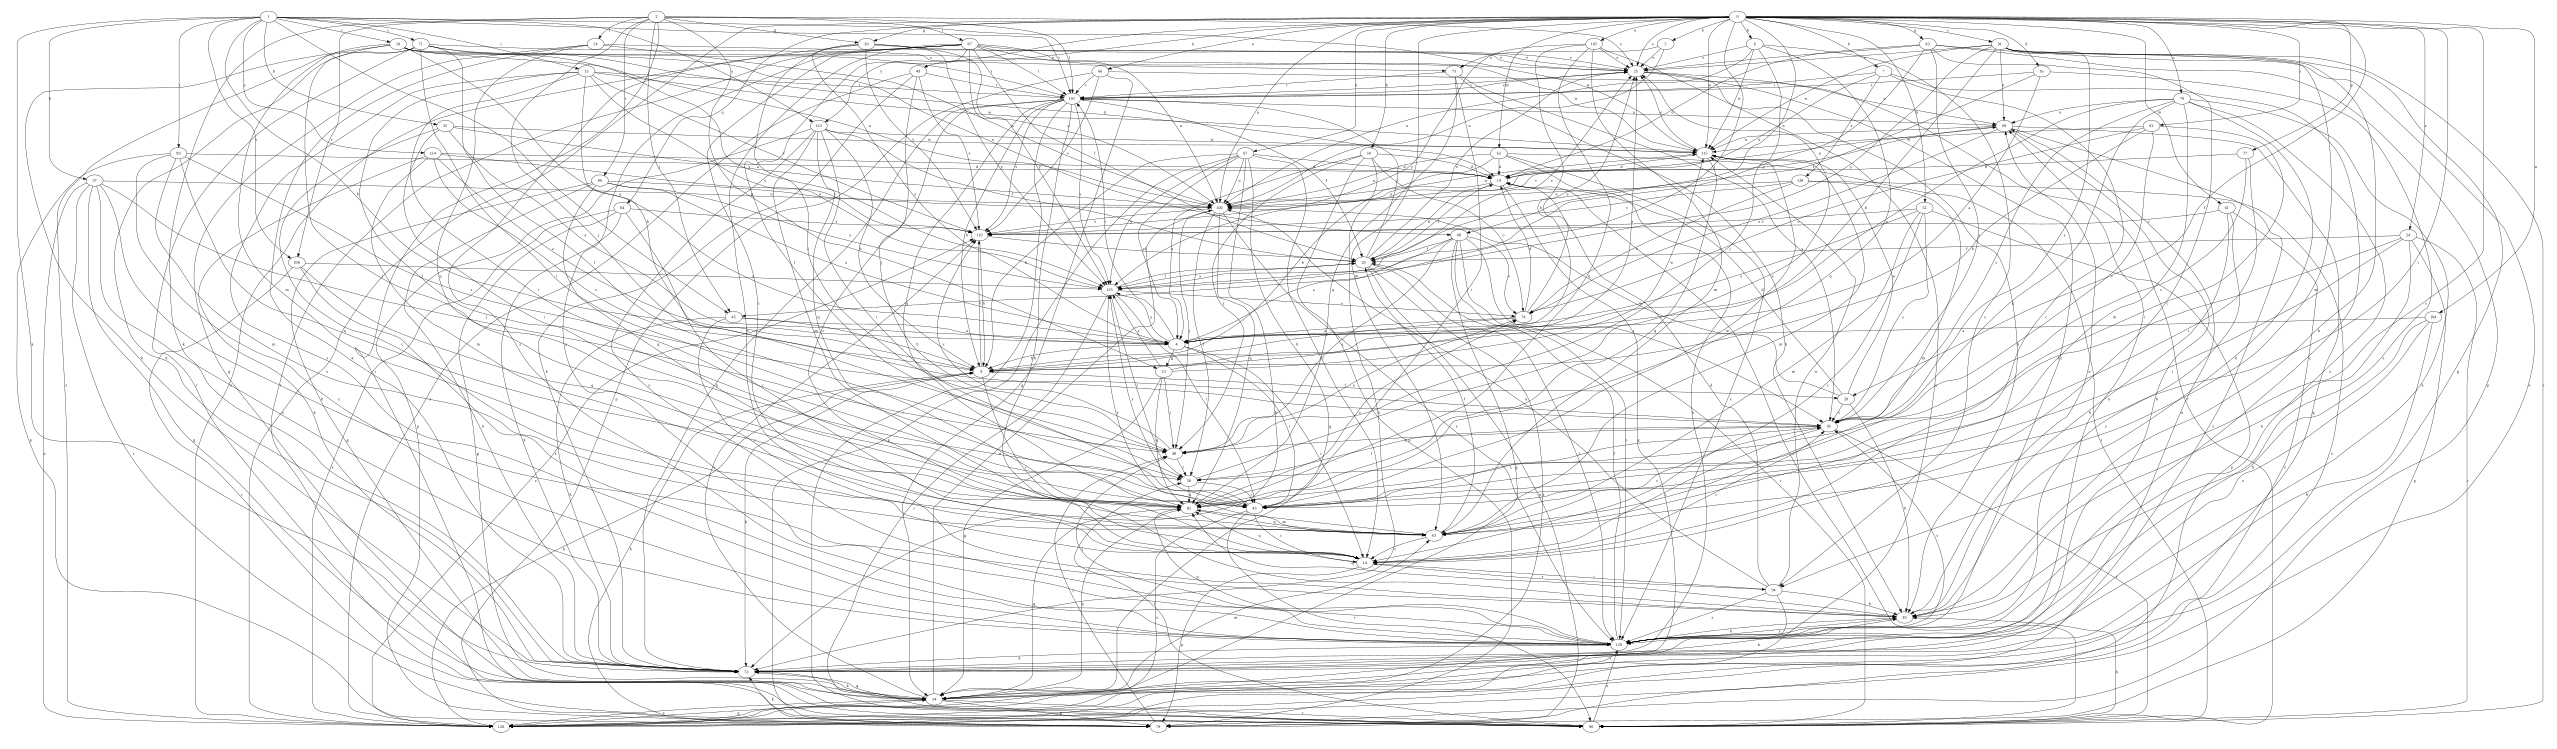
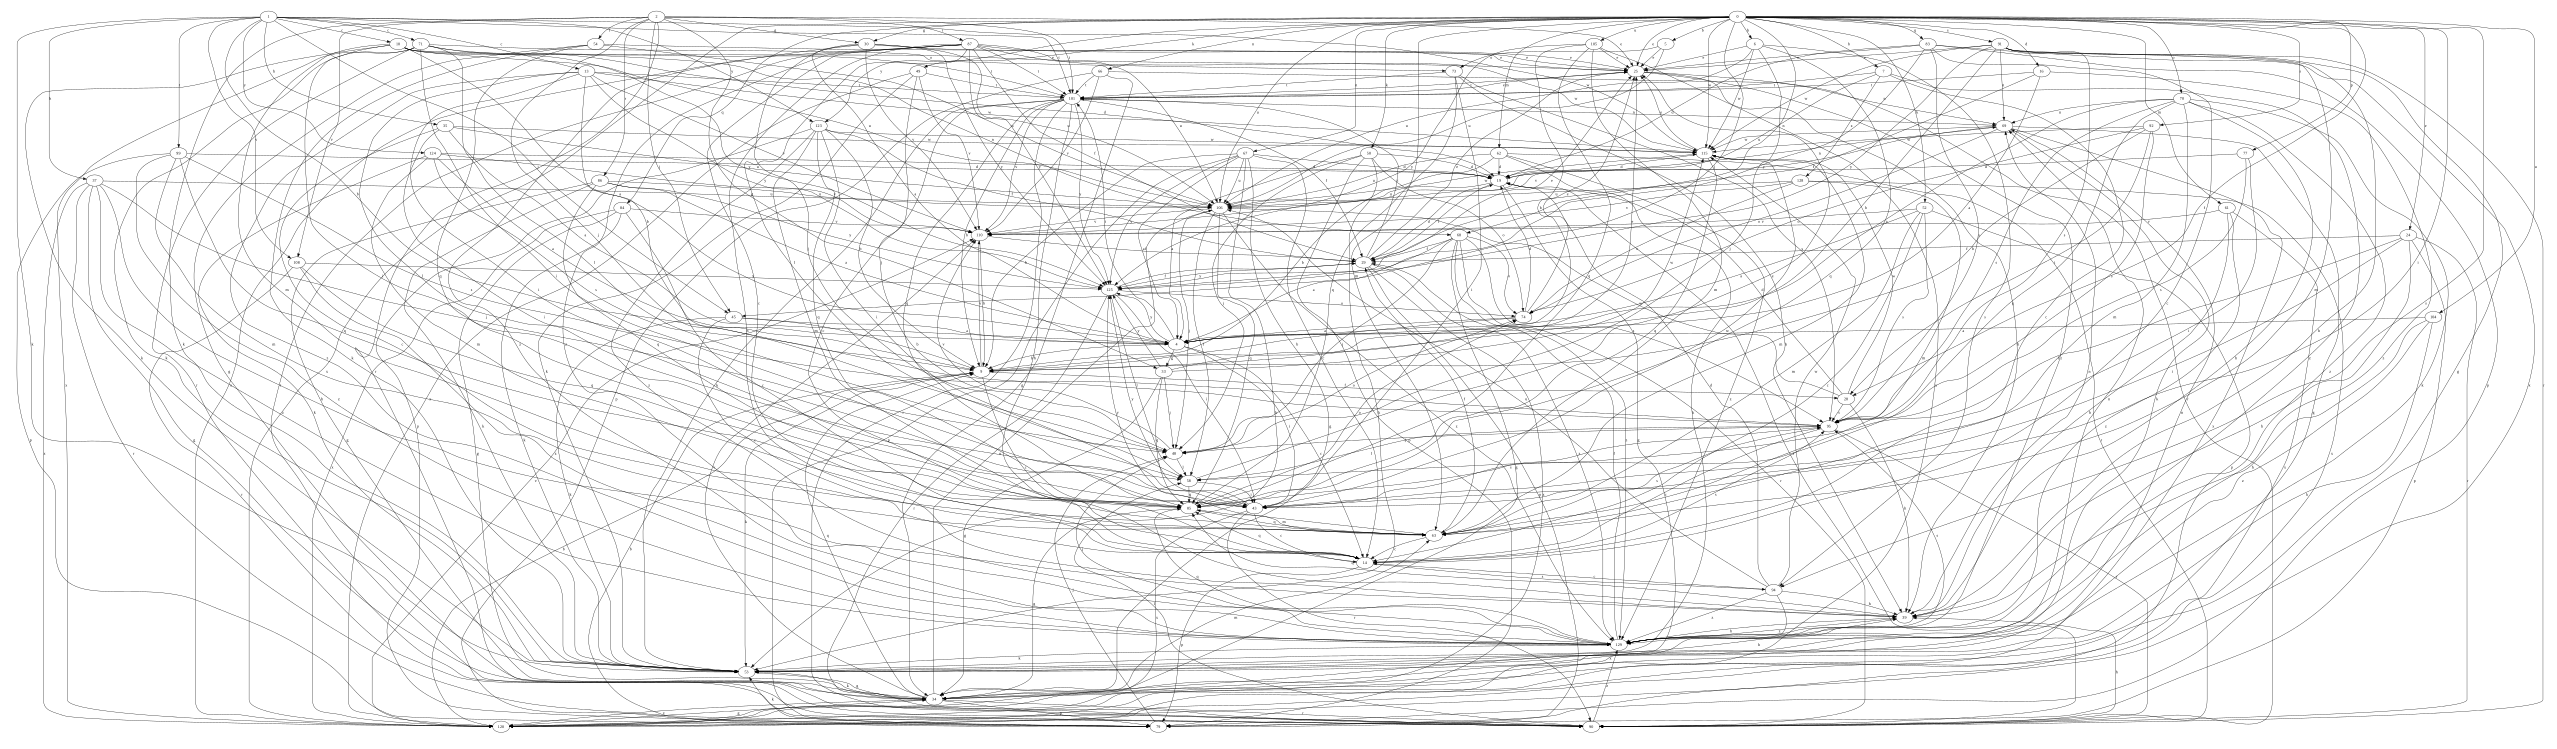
edge "92" -> "43": now "92" -> "28"
edge "34" -> "85": now "34" -> "9"
